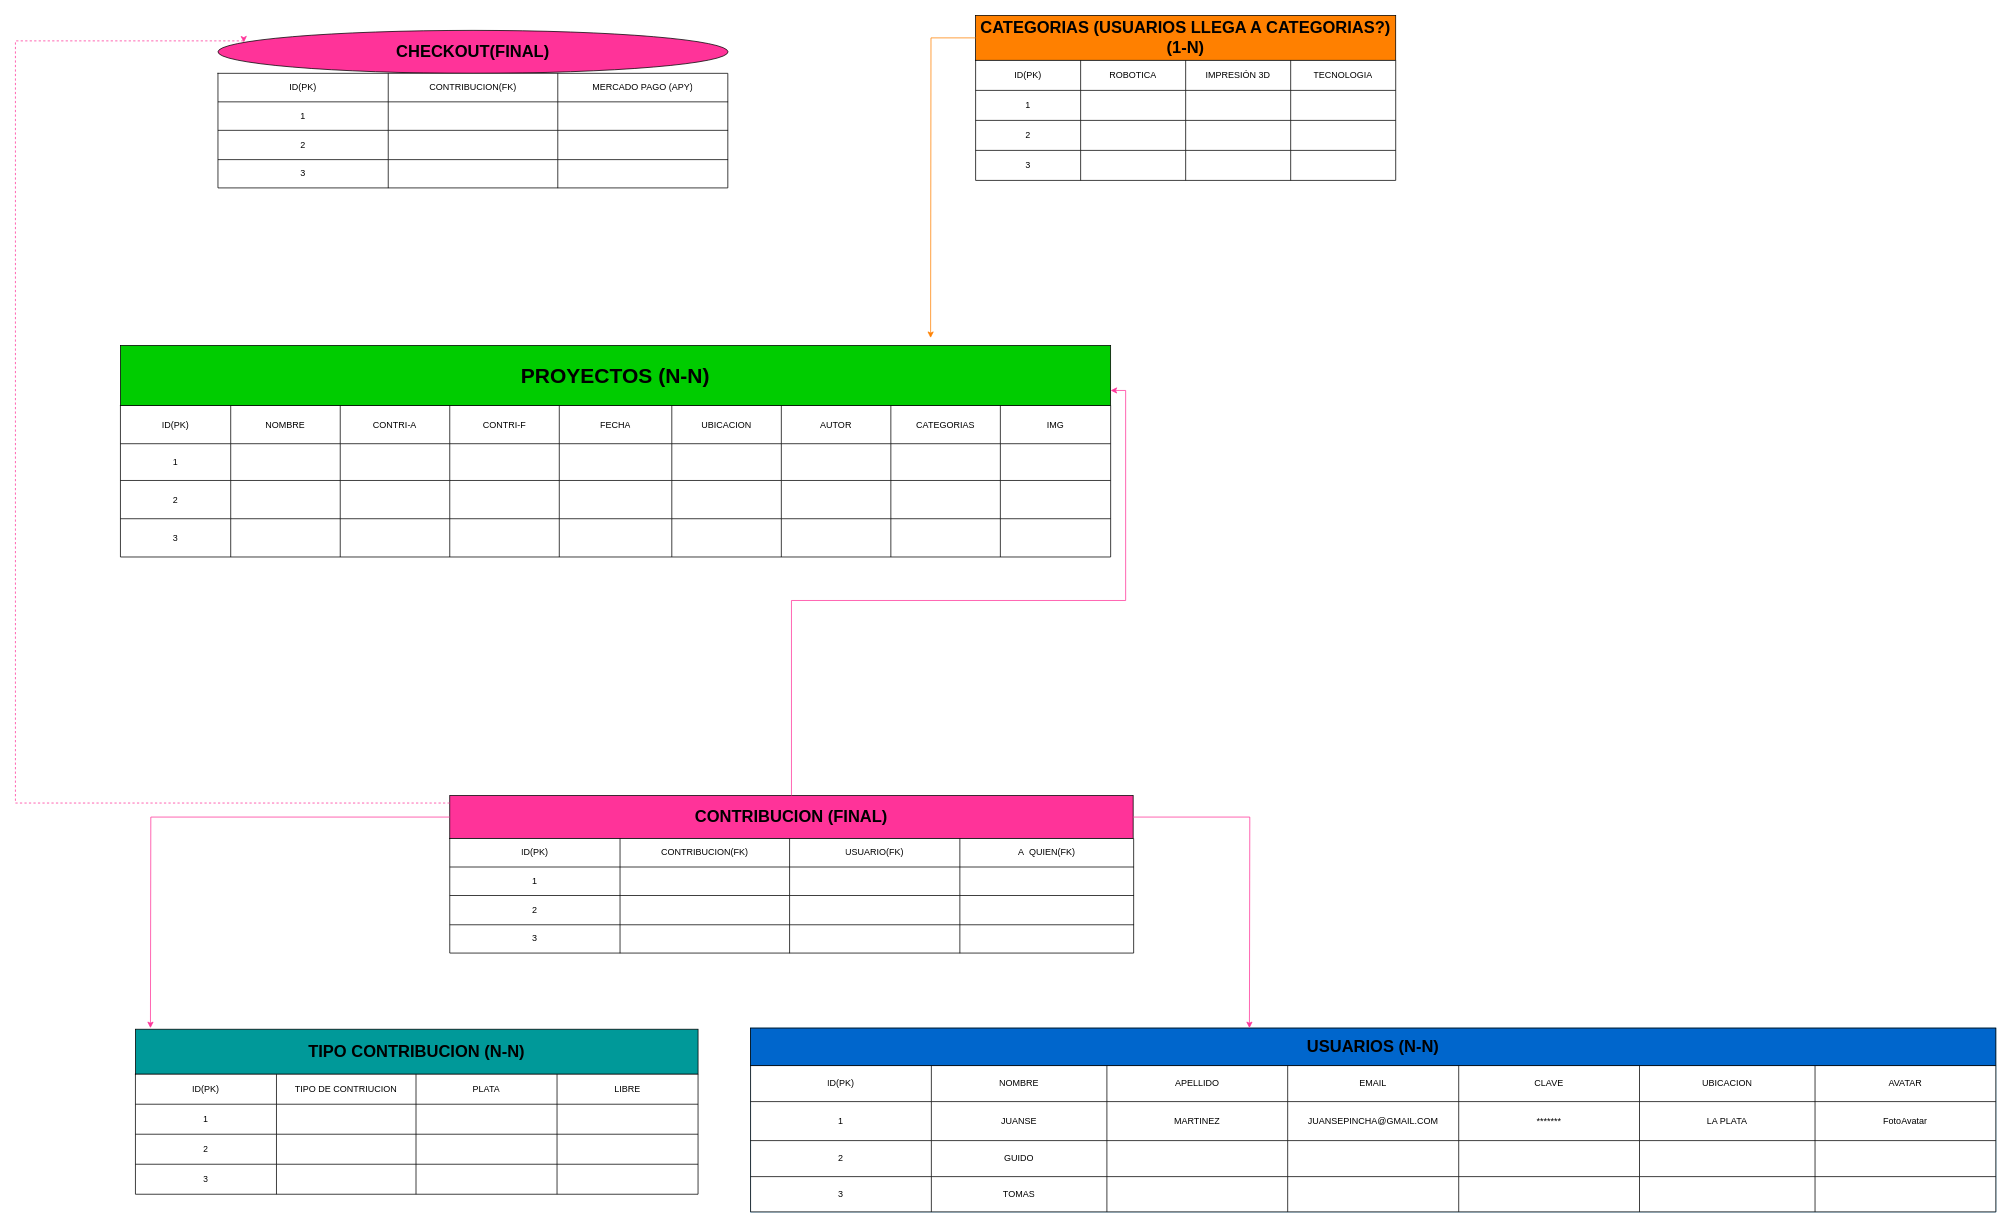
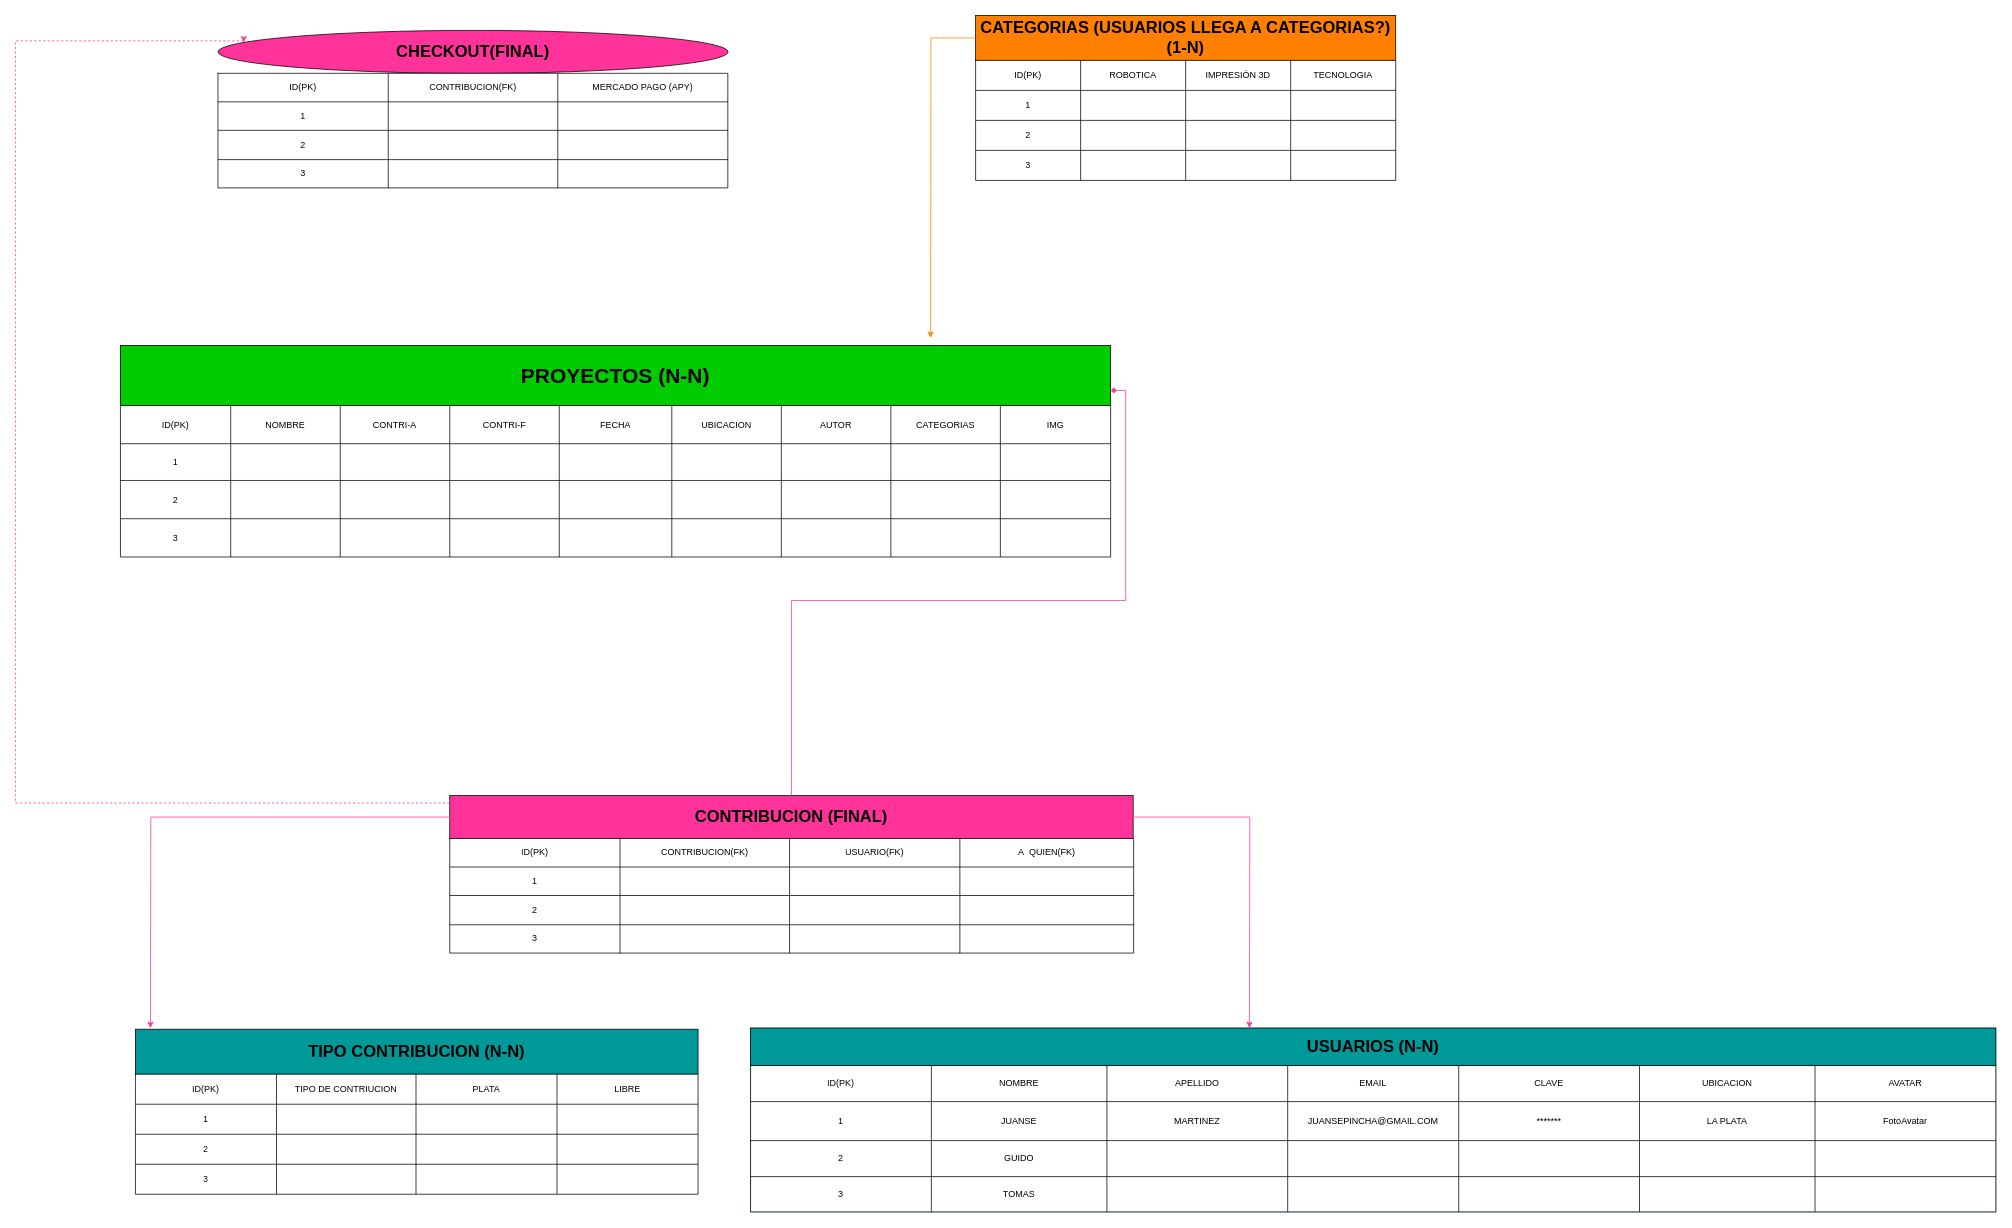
edge "CONTRIBUCION (FINAL)" -> "PROYECTOS (N-N)": arrowhead classic -> diamond
node "USUARIOS (N-N)": fillcolor #0066cc -> #009999
